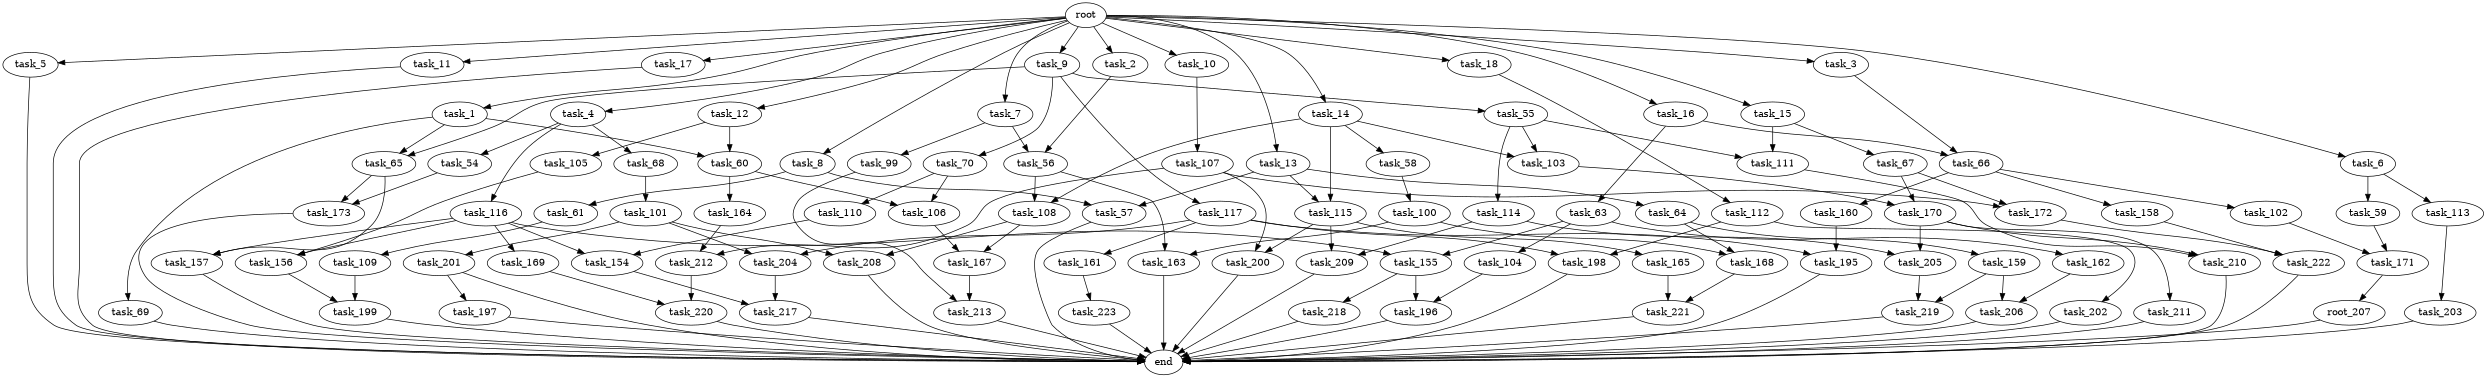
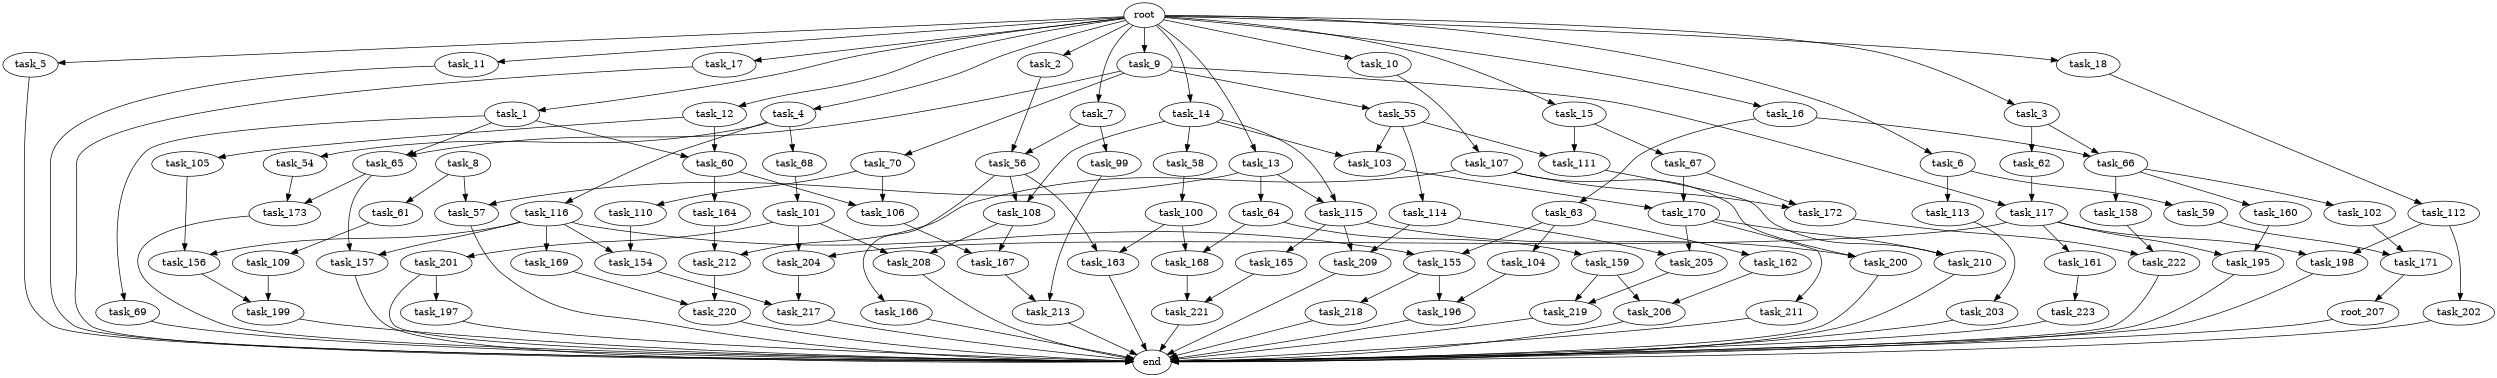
edge "root" -> "task_8": removed
node "task_62": added
node "task_166": added
